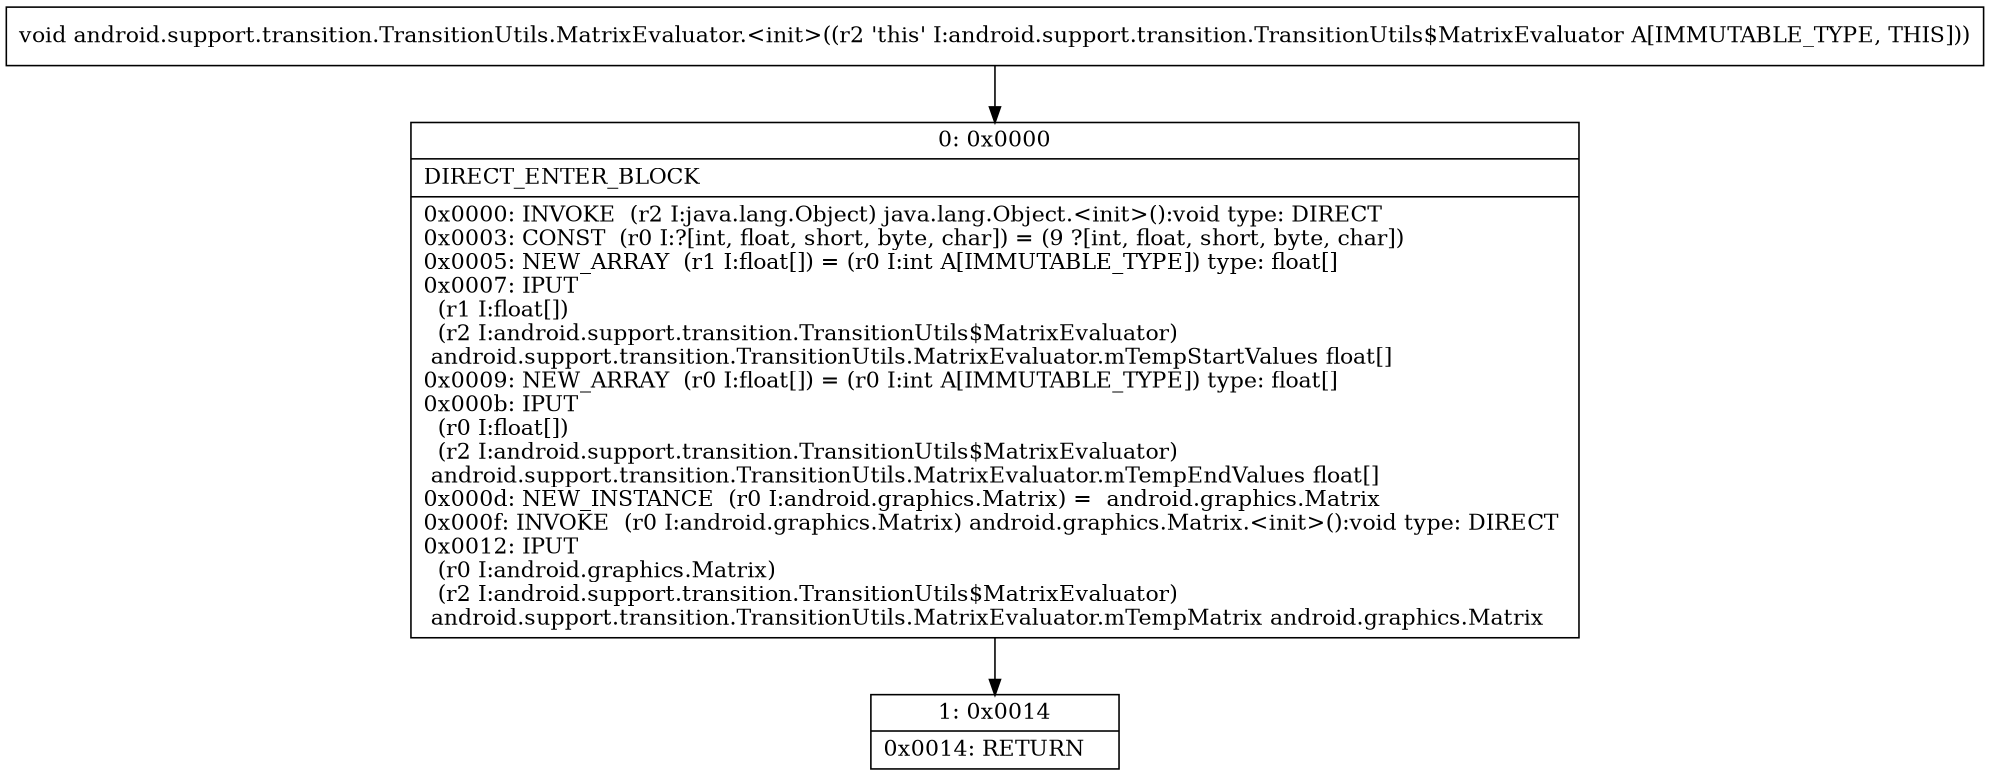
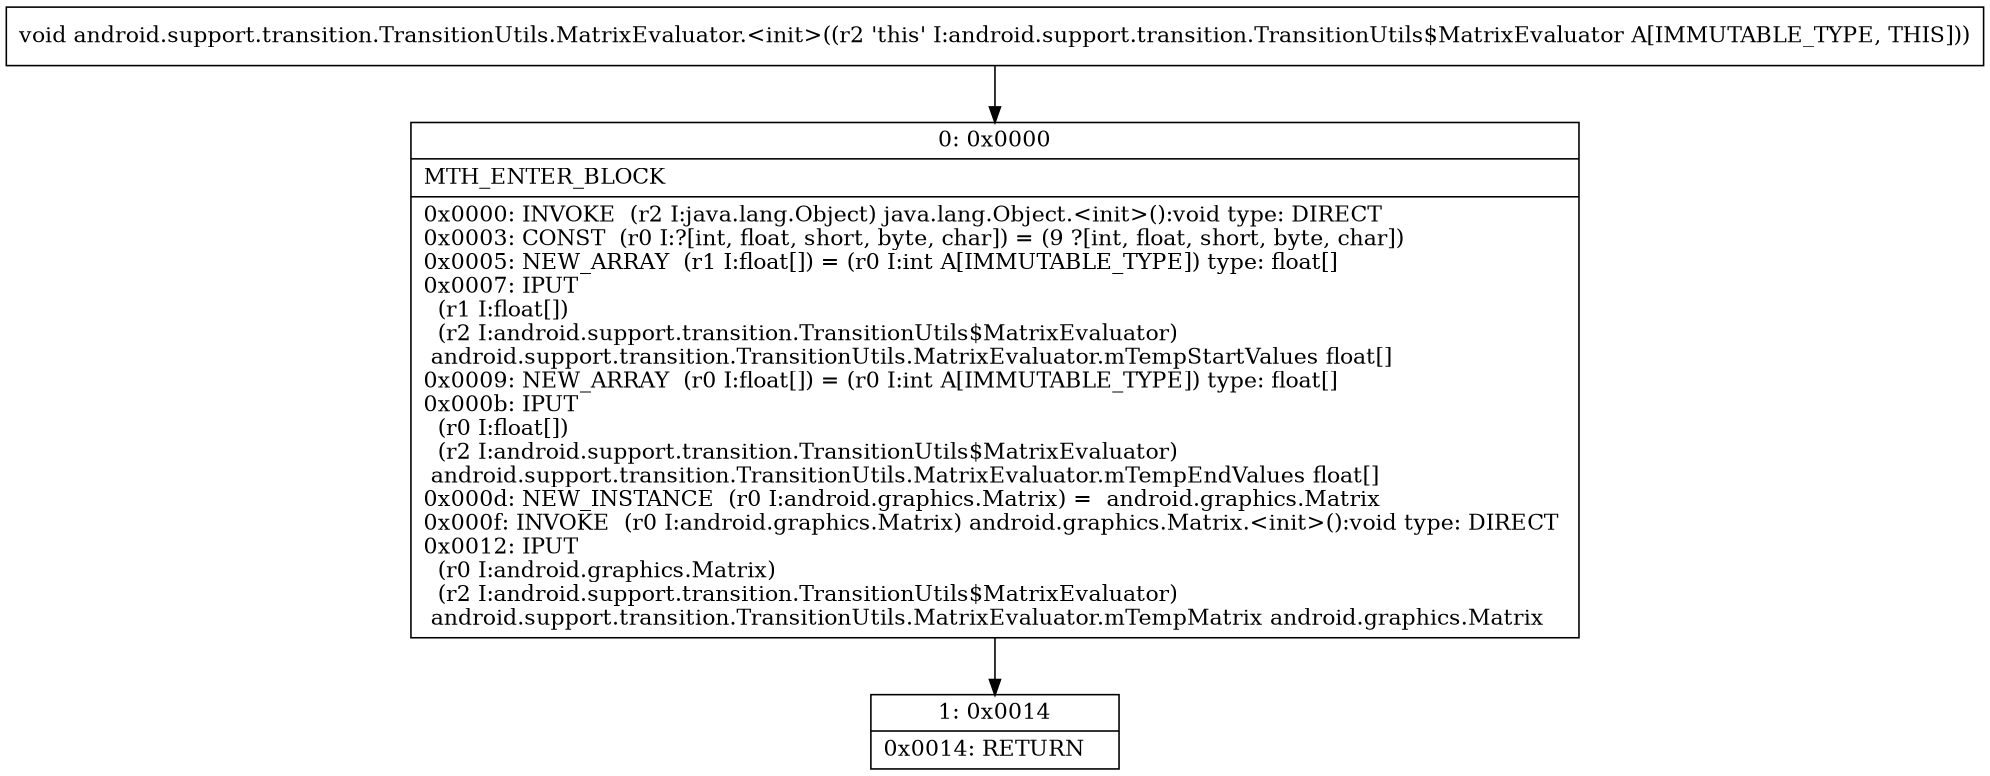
node "0: 0x0000": text "DIRECT_ENTER_BLOCK" -> "MTH_ENTER_BLOCK"
